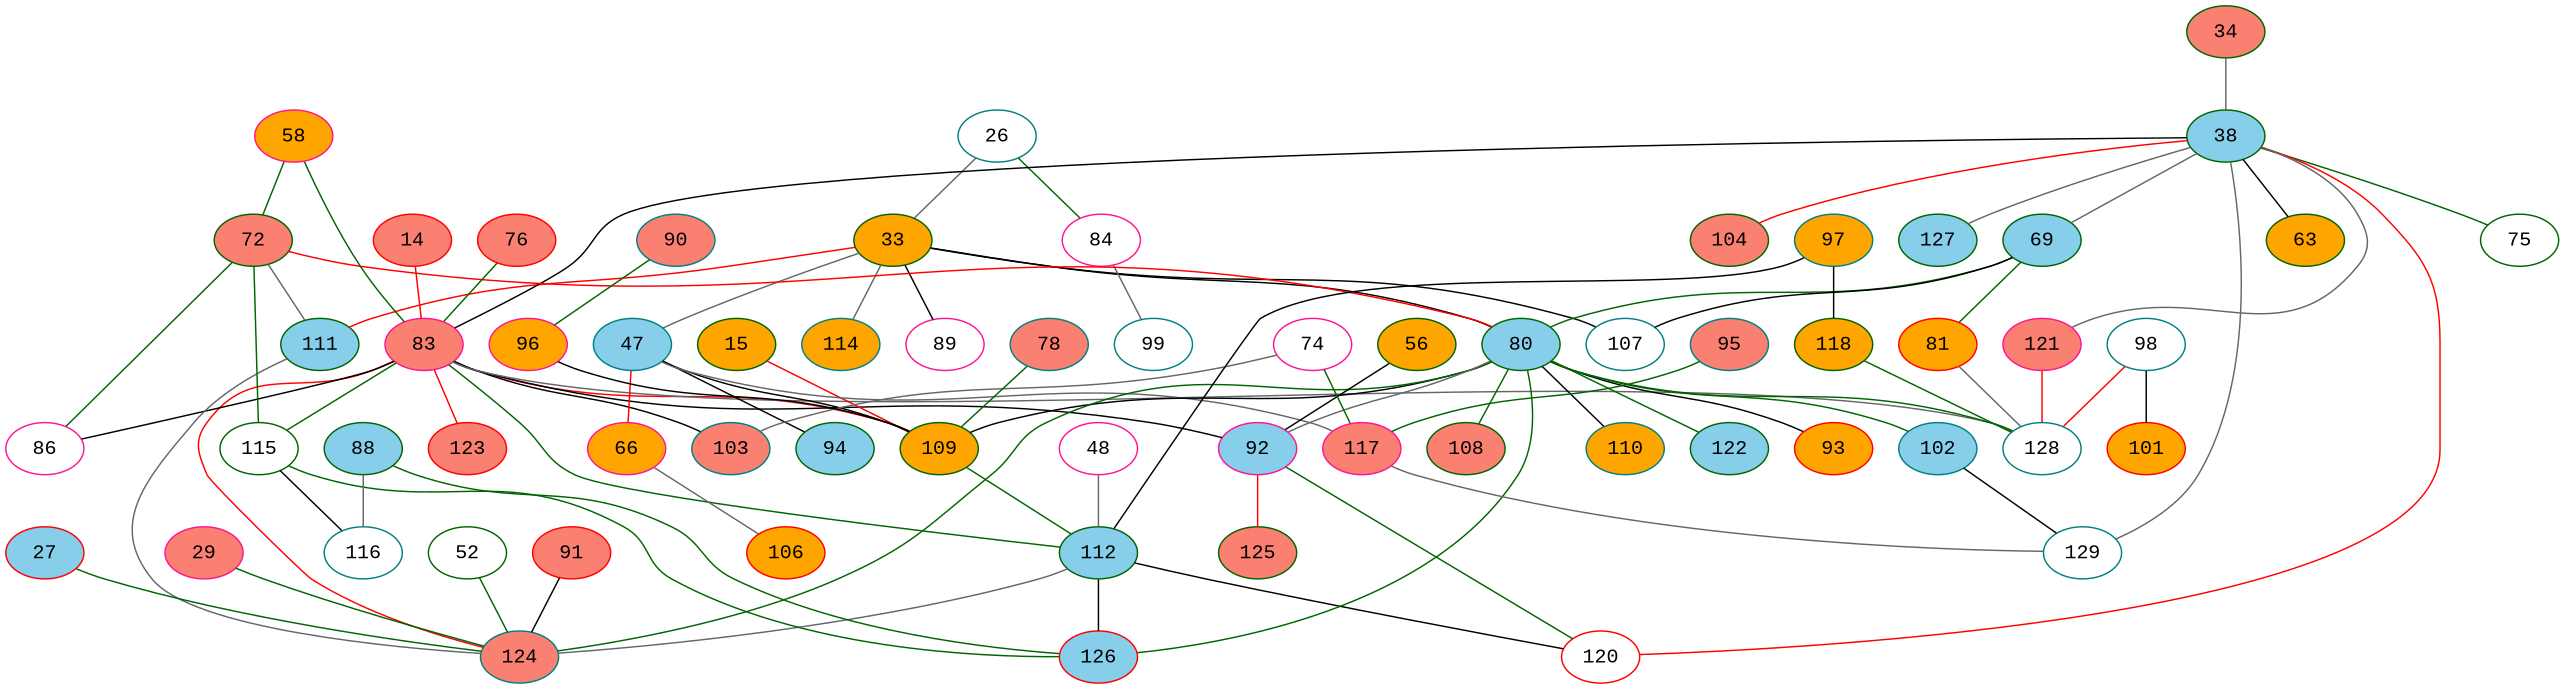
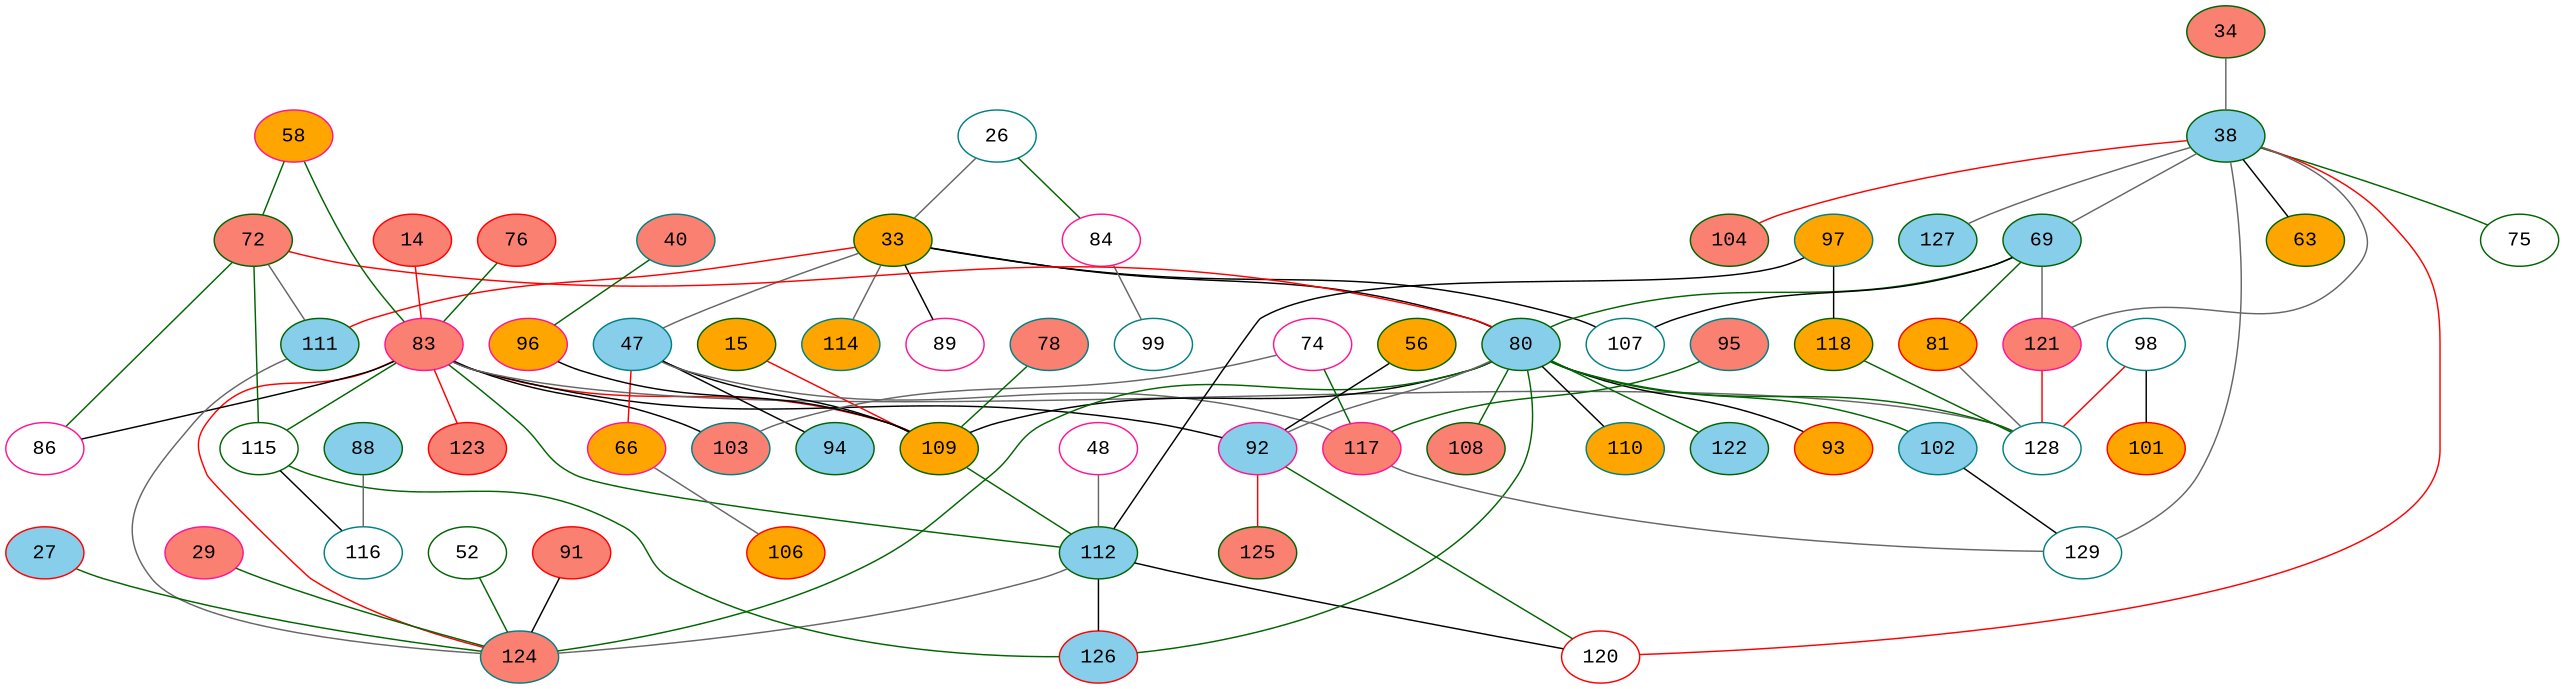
edge "38" -- "83": removed
node "90": label "90" -> "40"
edge "69" -- "121": added
edge "88" -- "126": removed
